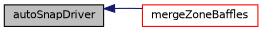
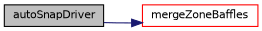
edge "mergeZoneBaffles" -> "autoSnapDriver": reversed
